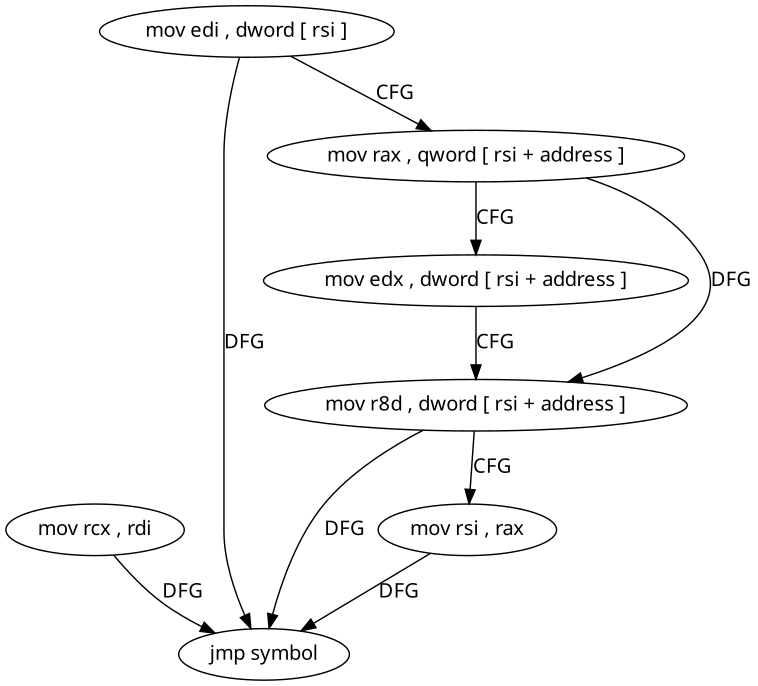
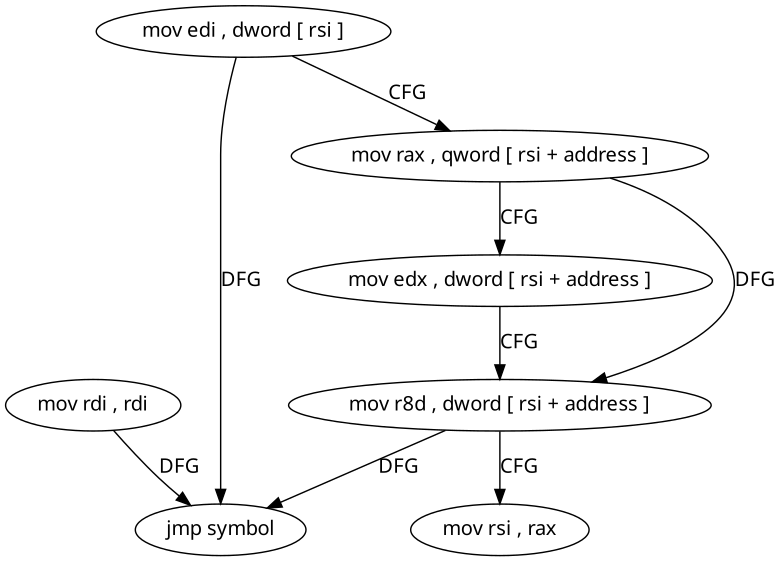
node "mov rcx , rdi": label "mov rcx , rdi" -> "mov rdi , rdi"
edge "mov rsi , rax" -> "jmp symbol": removed, label "DFG"
